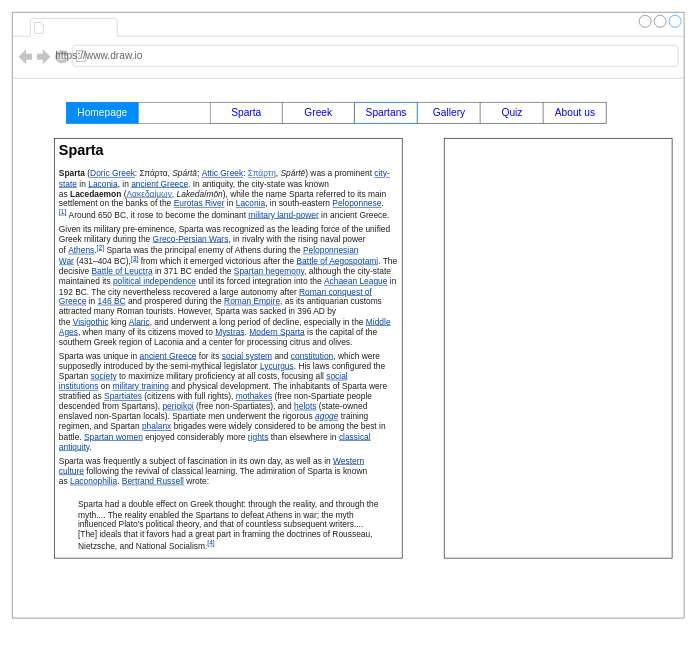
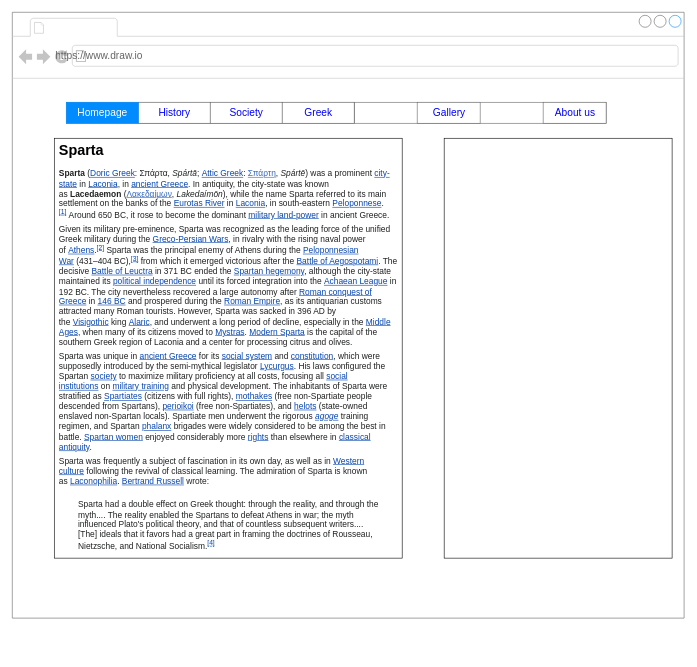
node "History": added
node "Sparta": label "Sparta" -> "Society"
node "Spartans": removed
node "Quiz": removed
